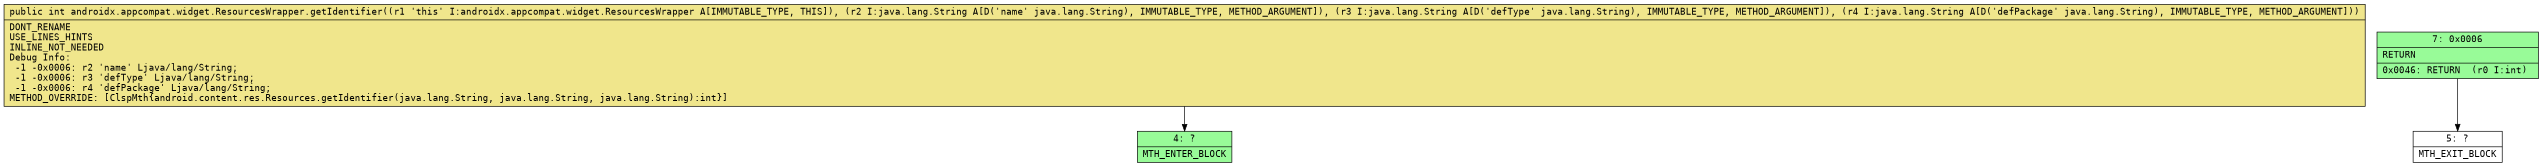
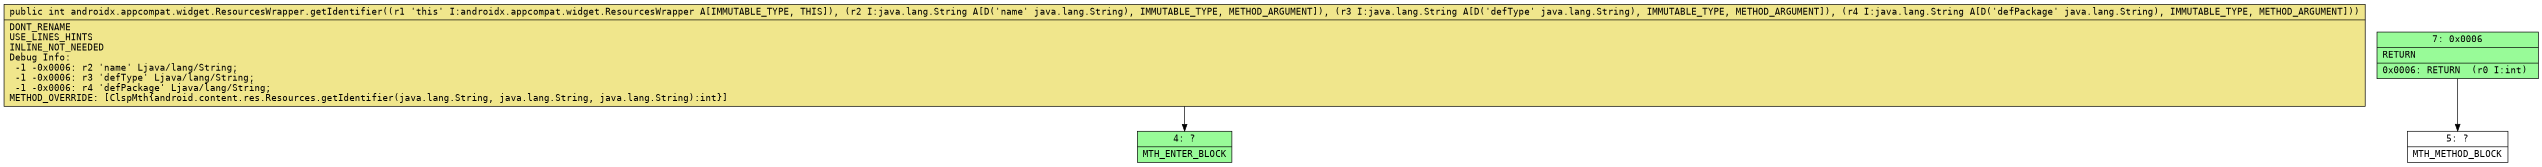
node "7: 0x0006": text "0x0046: RETURN  (r0 I:int)" -> "0x0006: RETURN  (r0 I:int)"
node "5: ?": text "MTH_EXIT_BLOCK" -> "MTH_METHOD_BLOCK"
